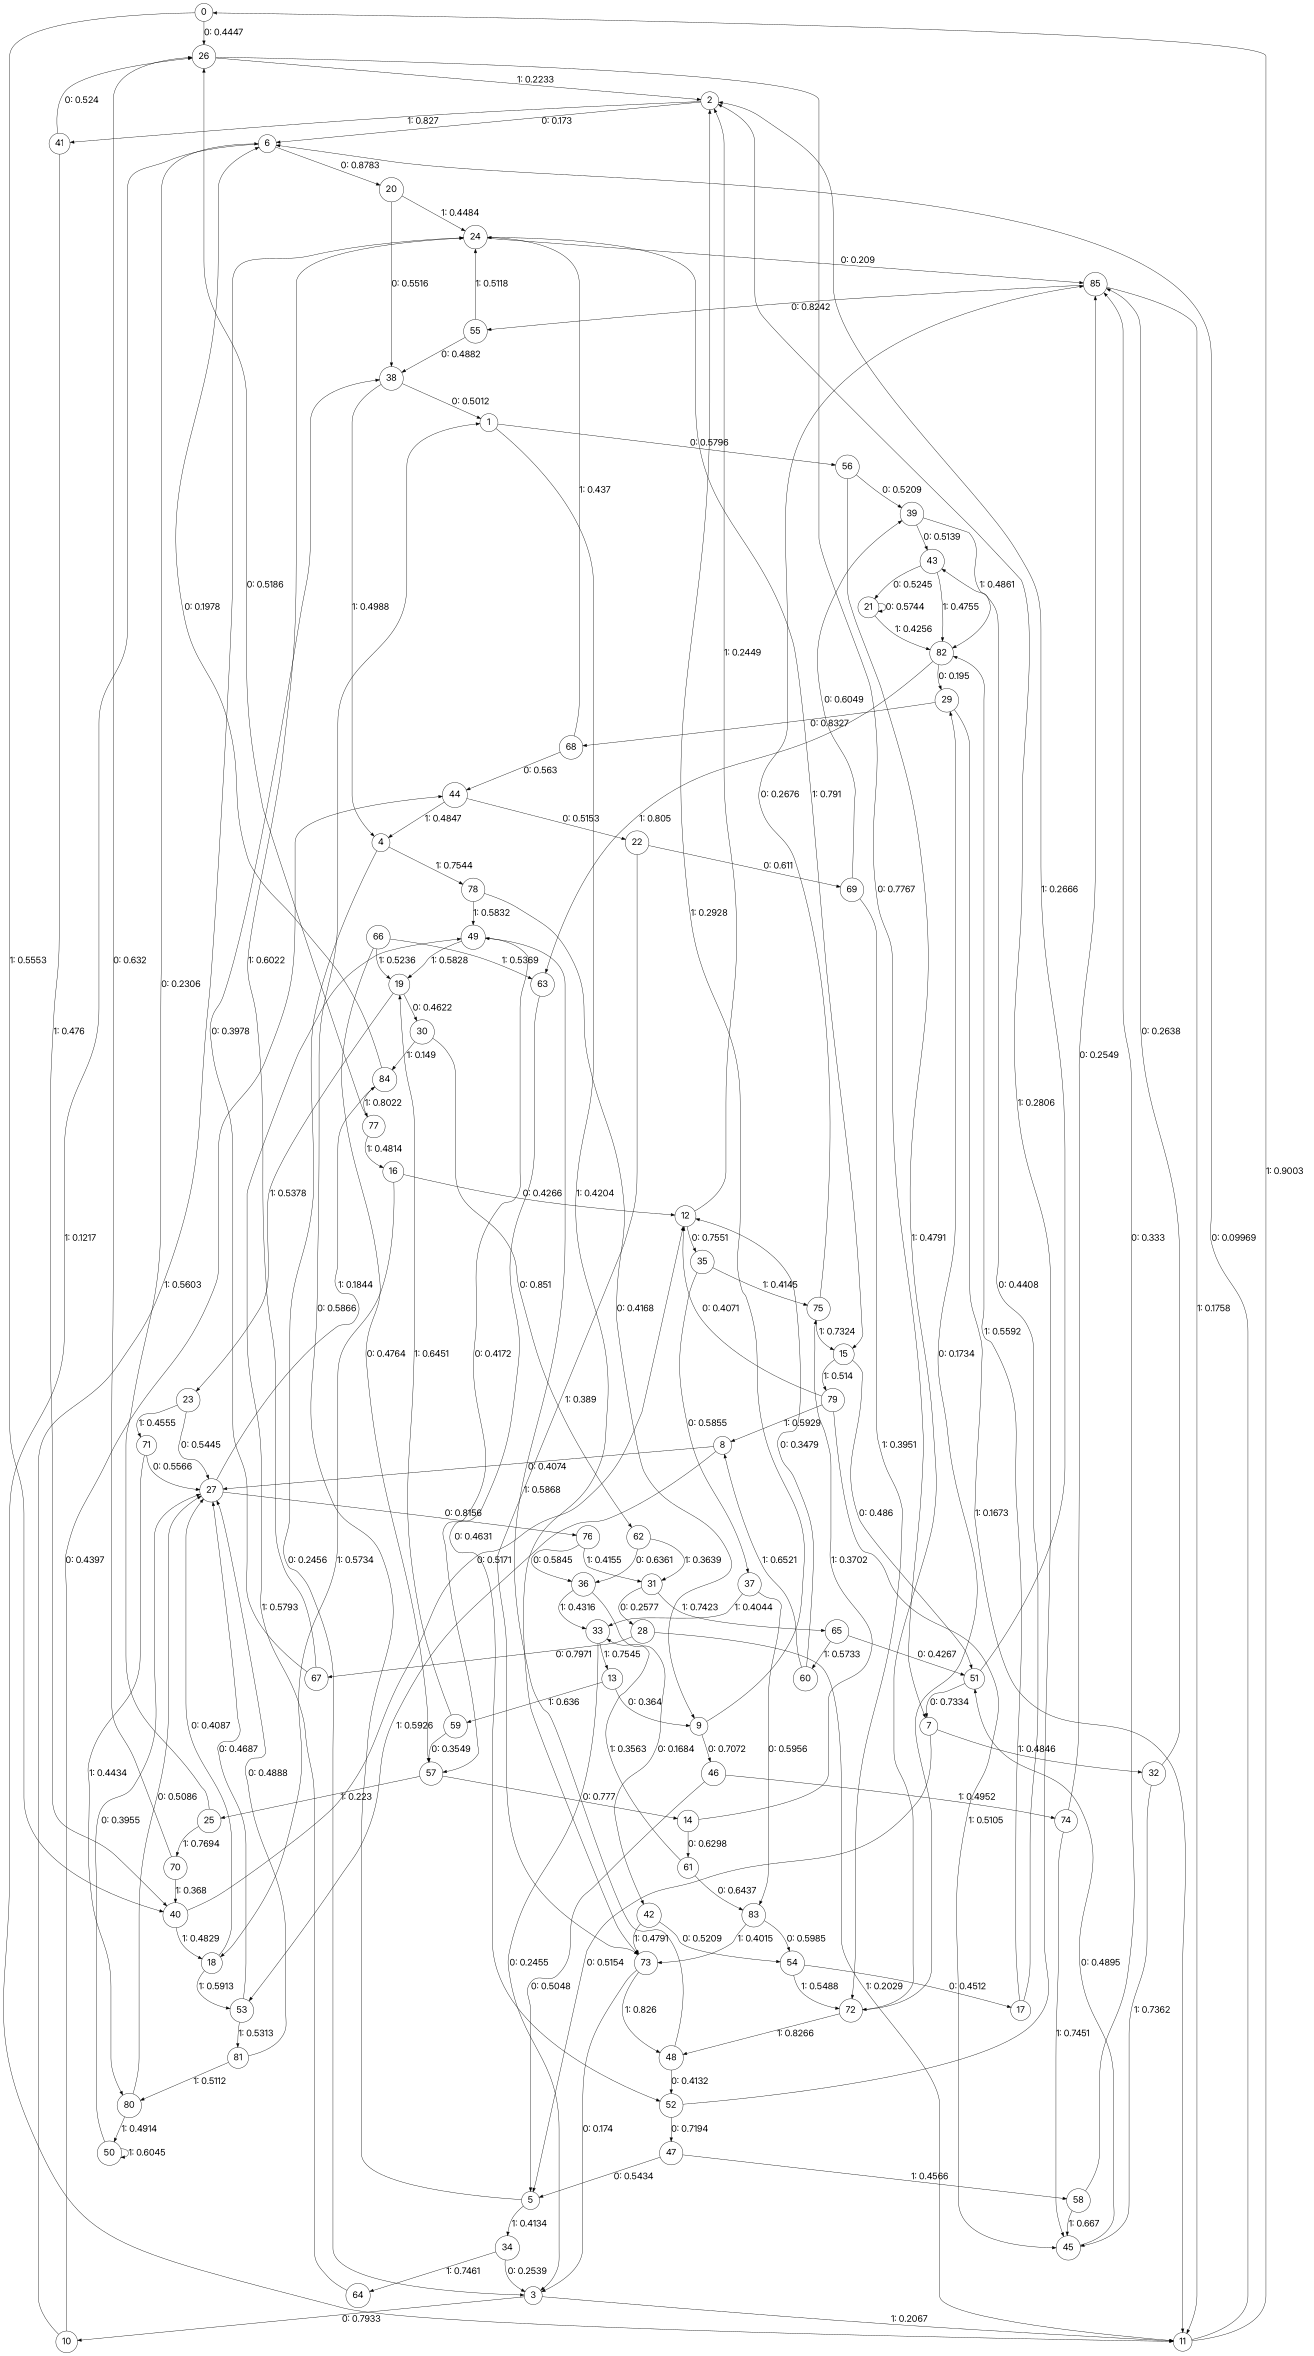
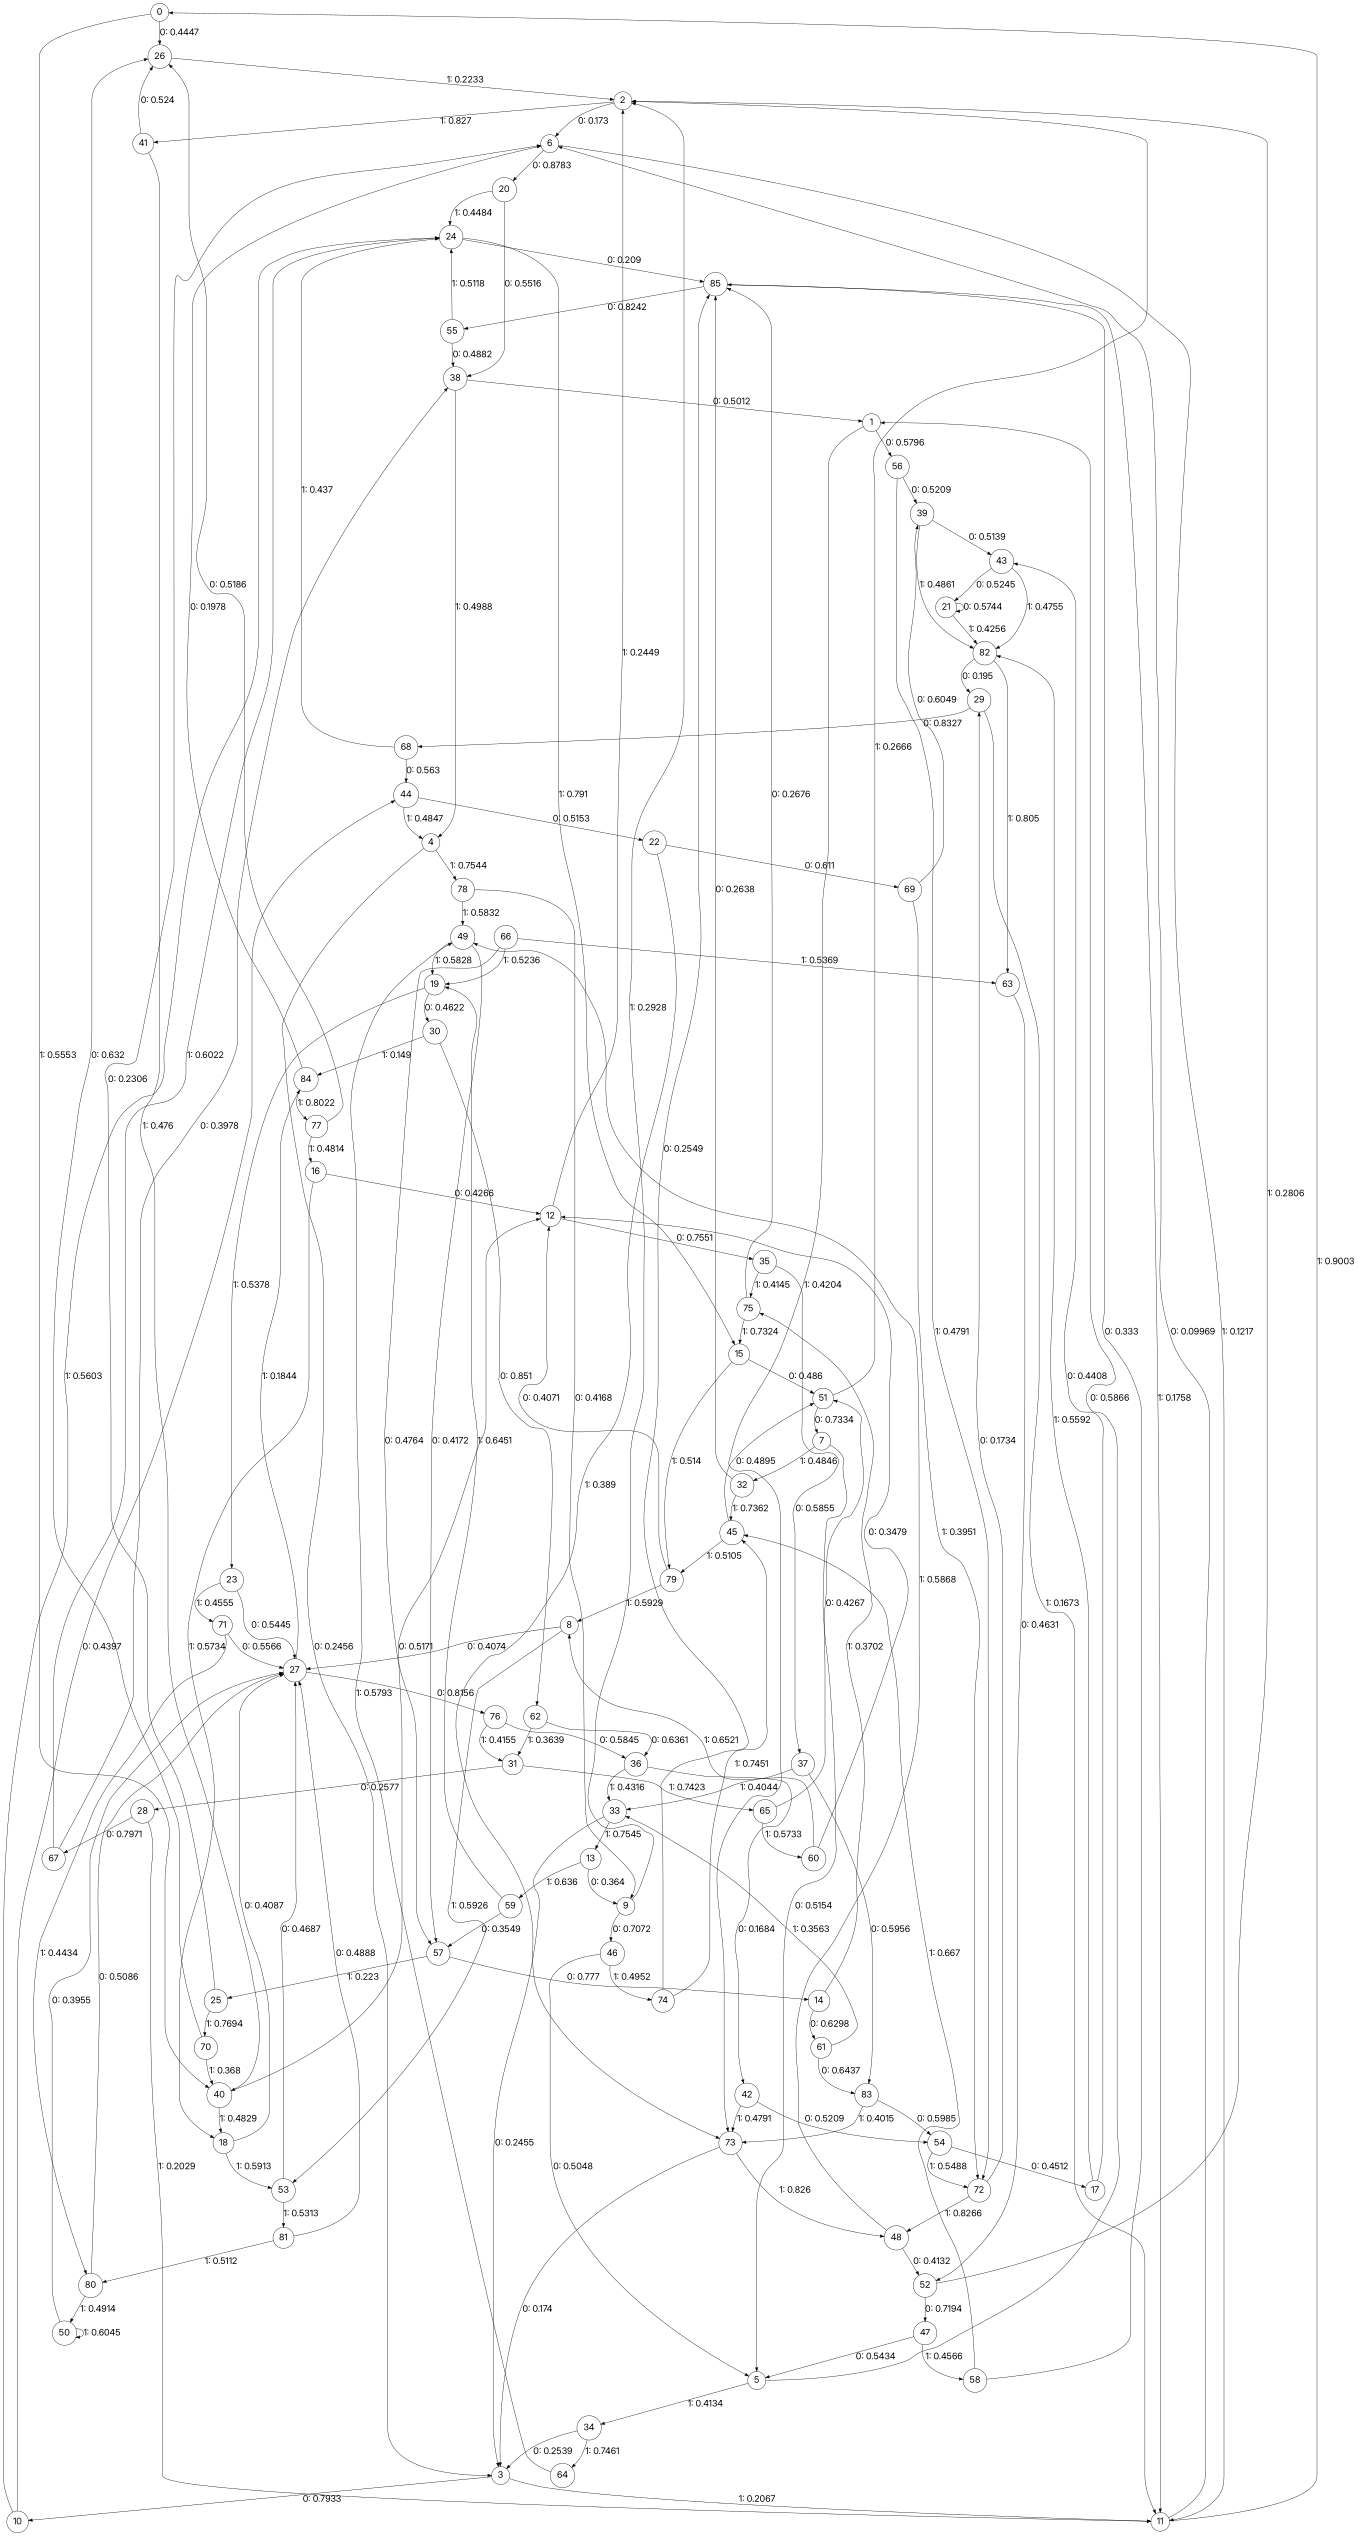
edge "26" -> "7": removed, label "0: 0.7767"
edge "79" -> "45": reversed
